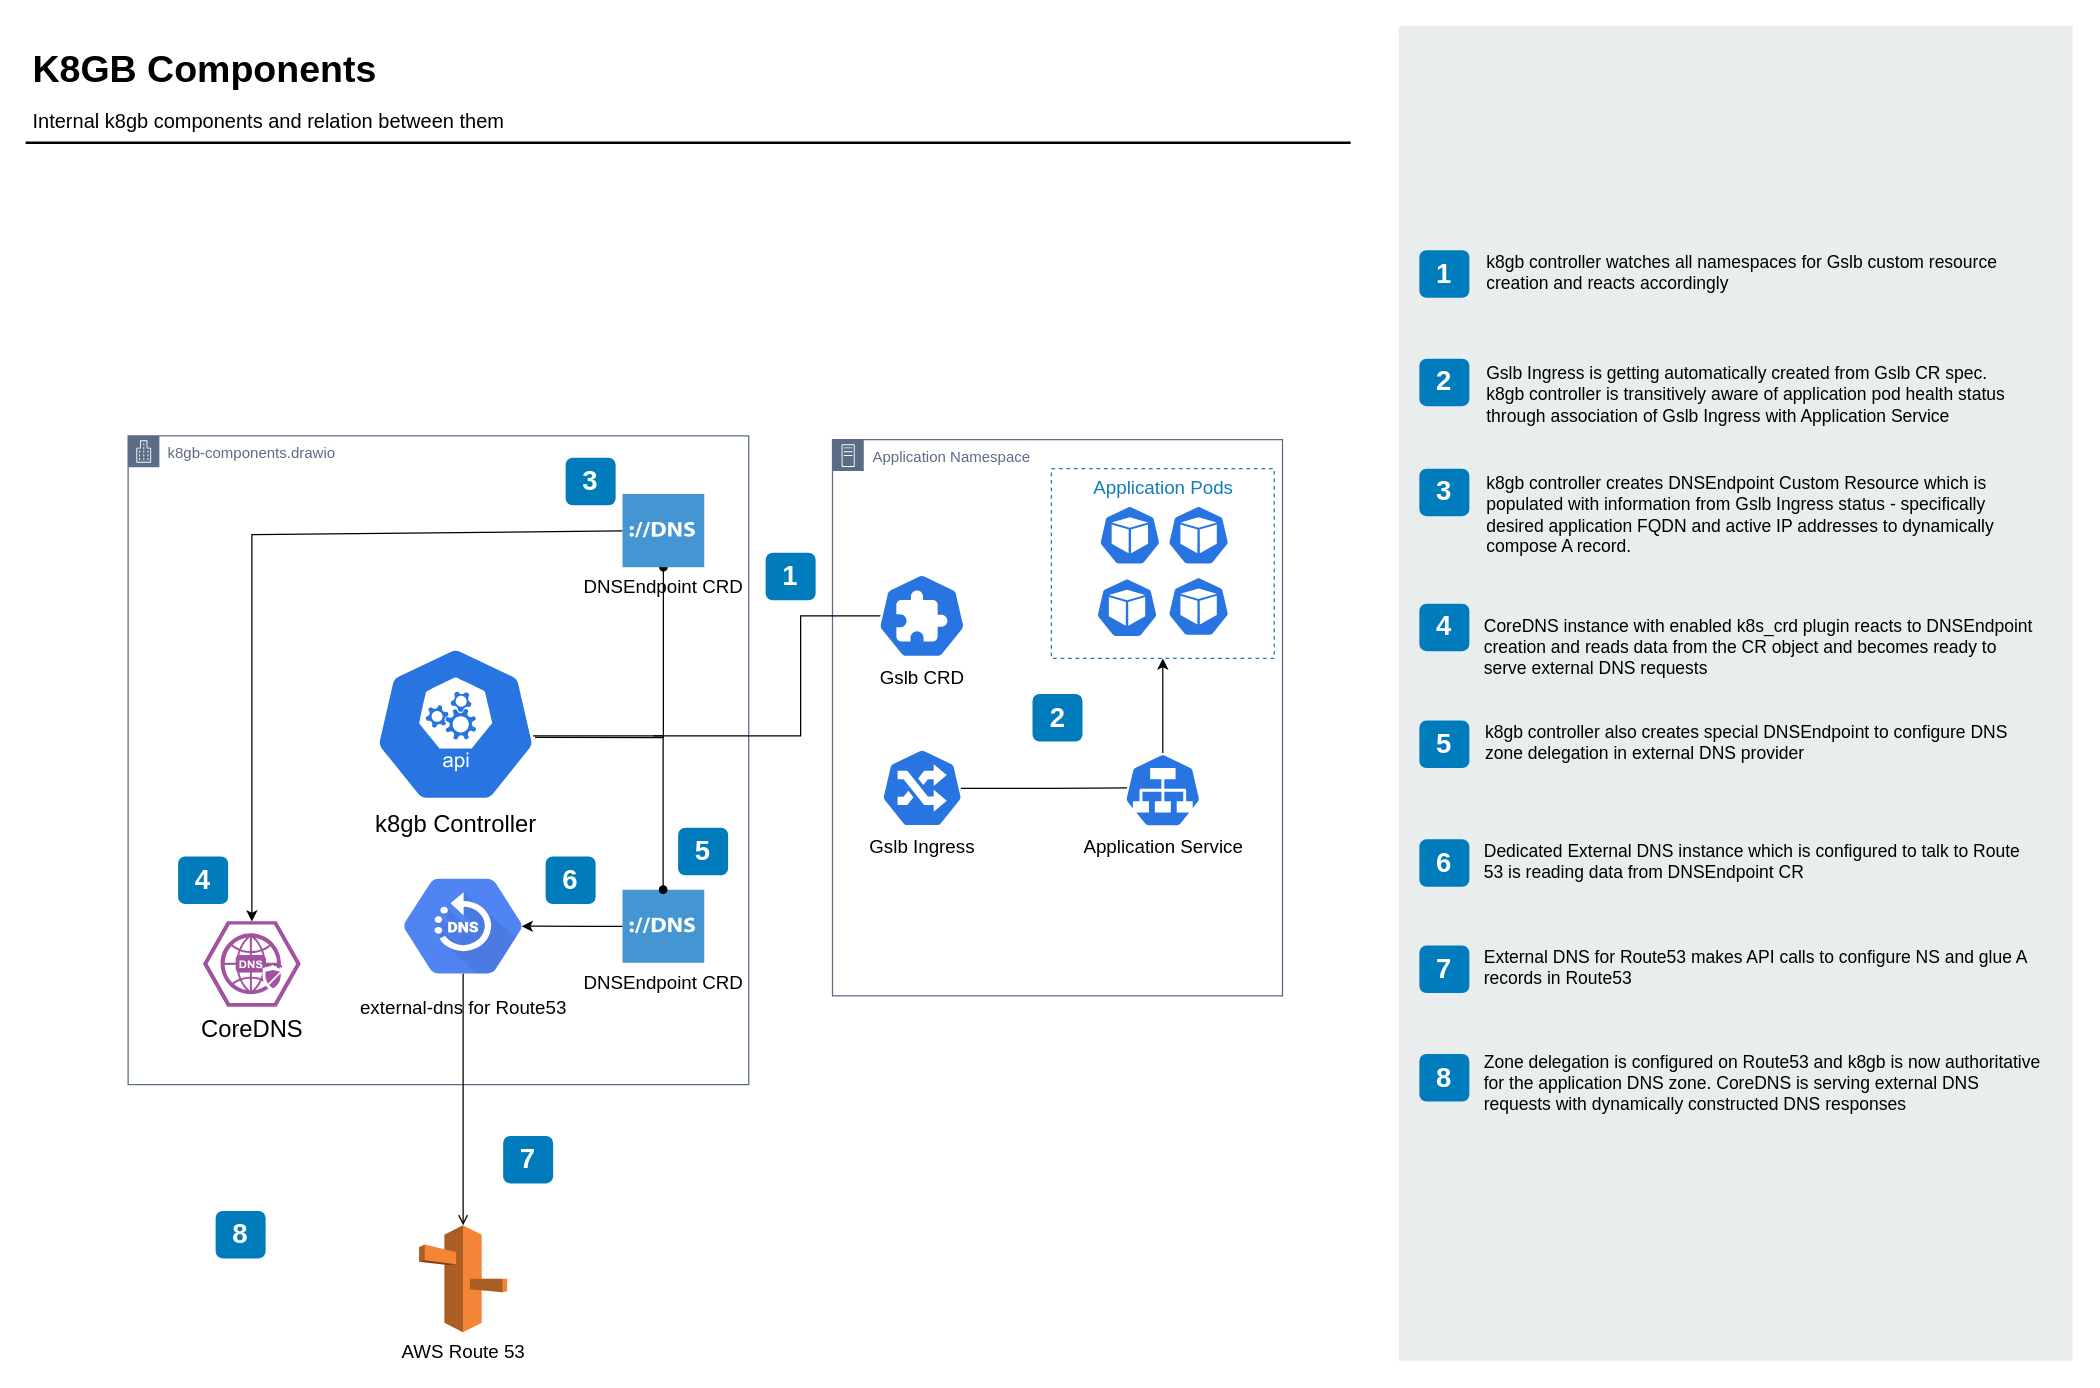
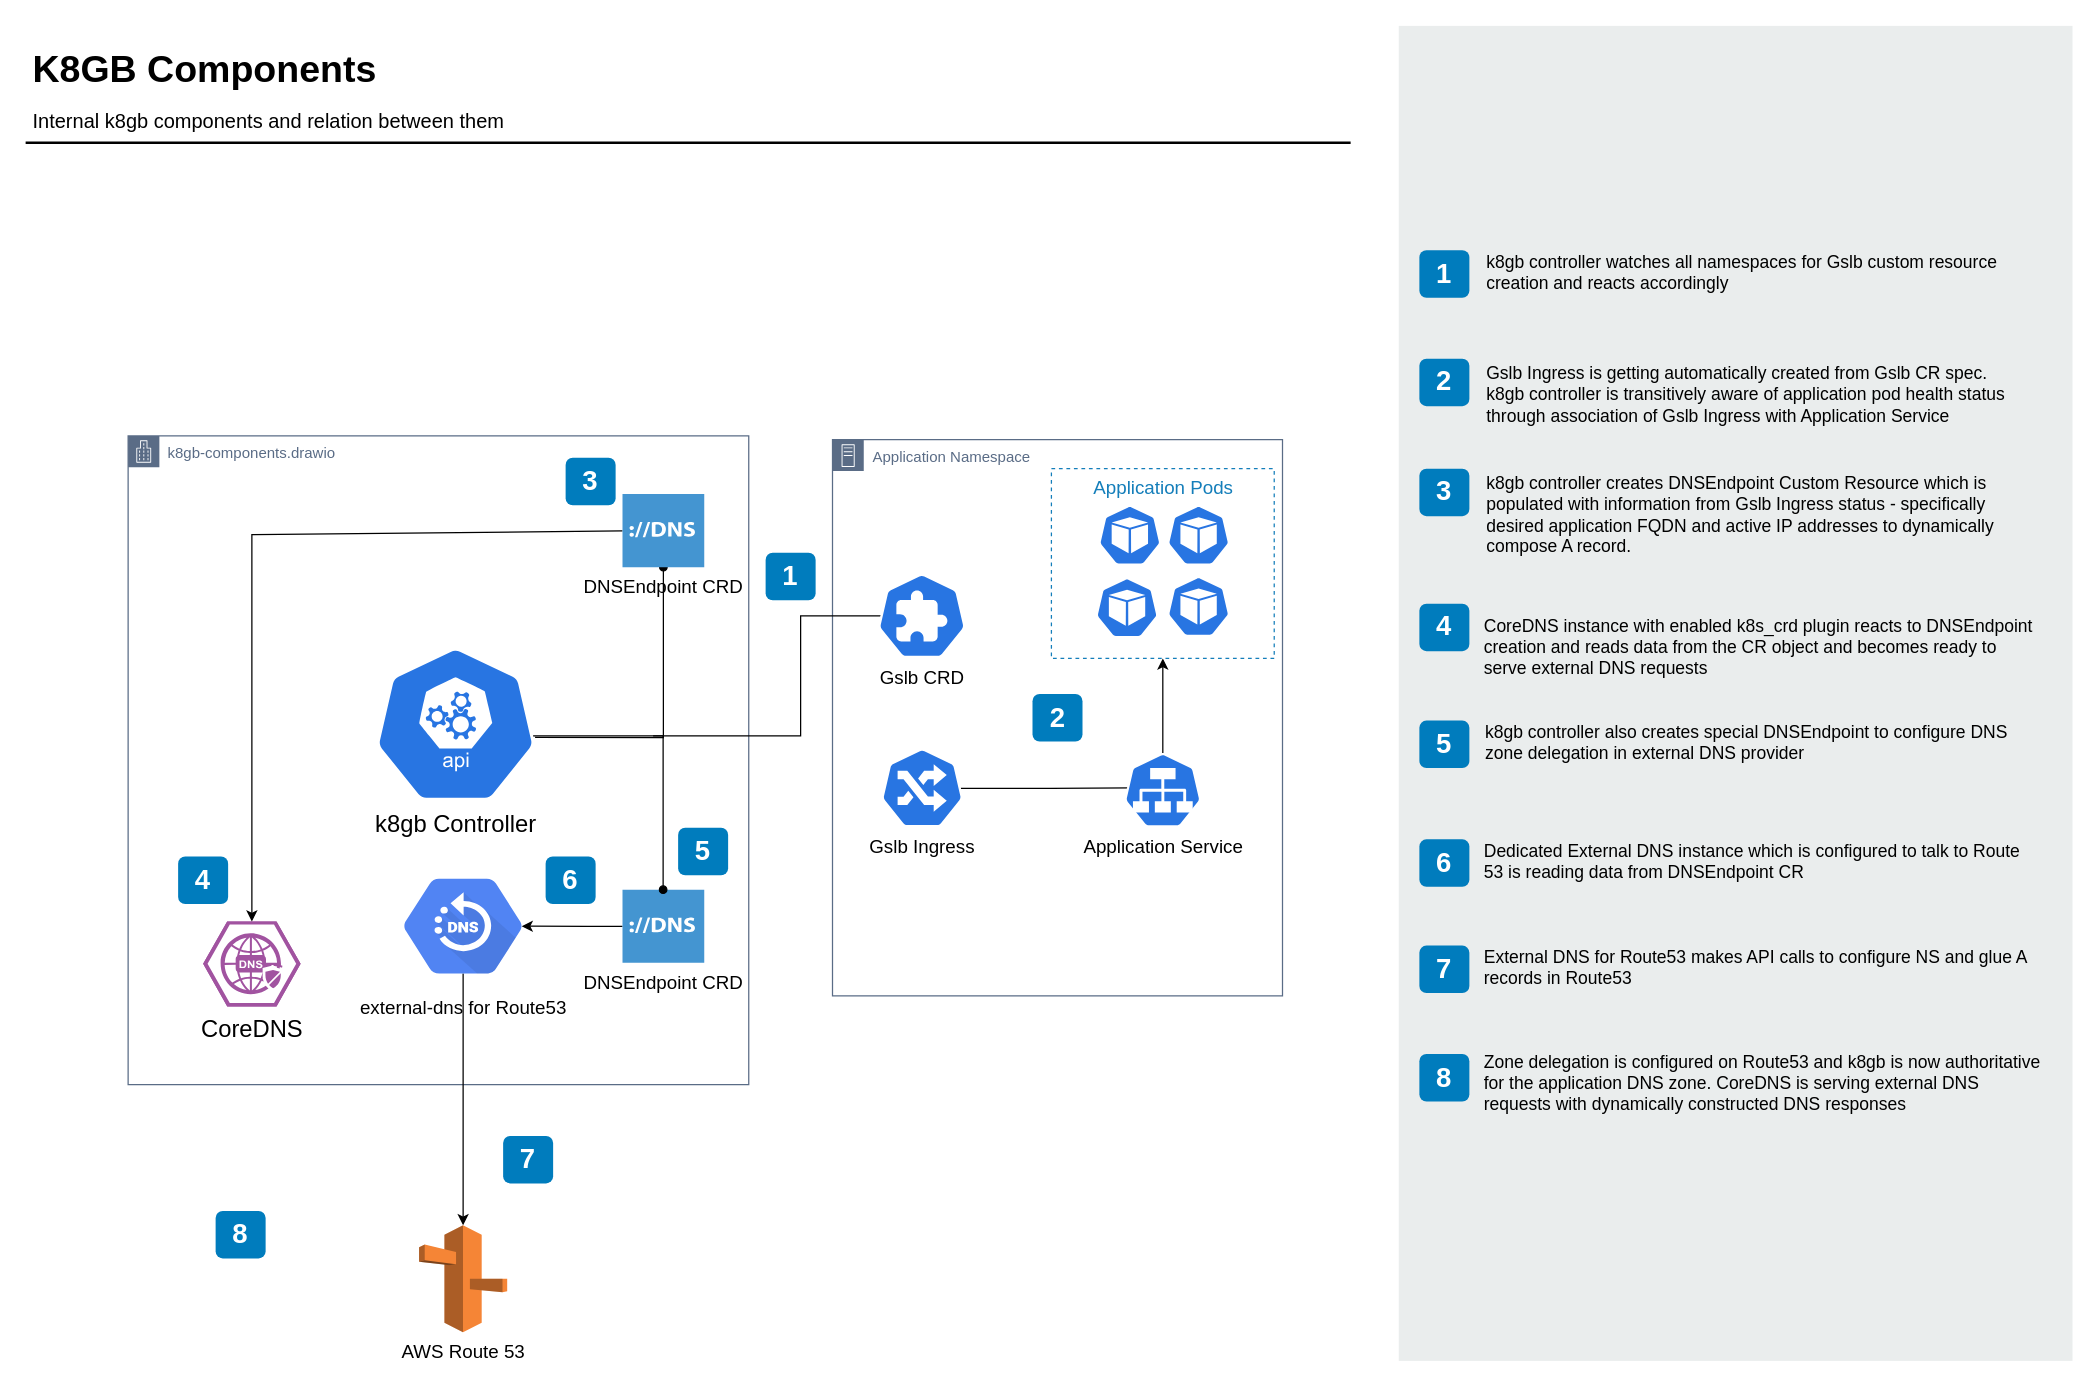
edge "external-dns for Route53" -> "AWS Route 53": arrowhead open -> classic
